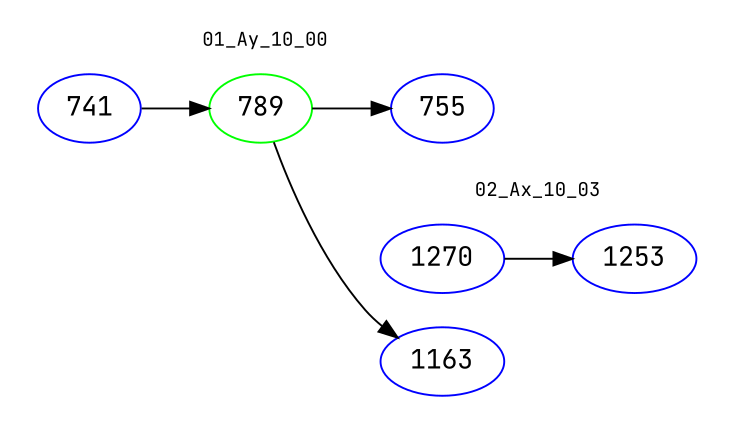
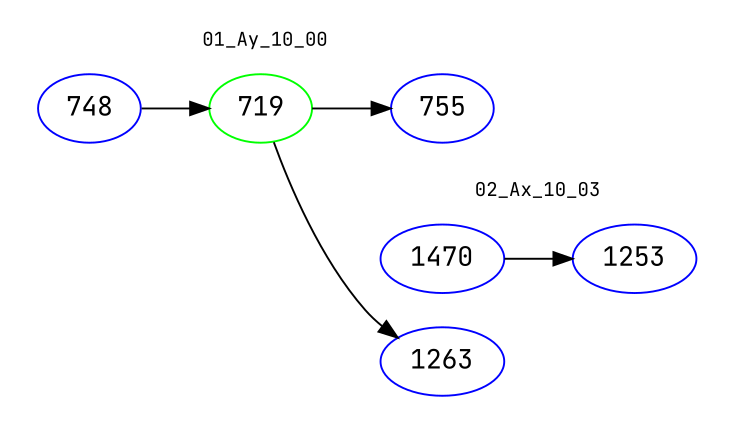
node "741": label "741" -> "748"
node "789": label "789" -> "719"
node "1270": label "1270" -> "1470"
node "1163": label "1163" -> "1263"
